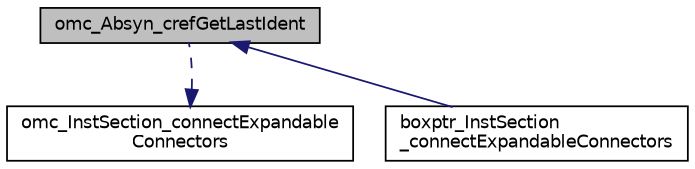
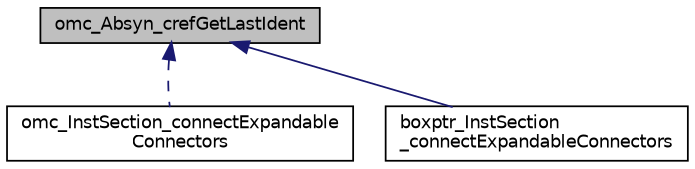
edge "omc_Absyn_crefGetLastIdent" -> "omc_InstSection_connectExpandable Connectors": reversed
